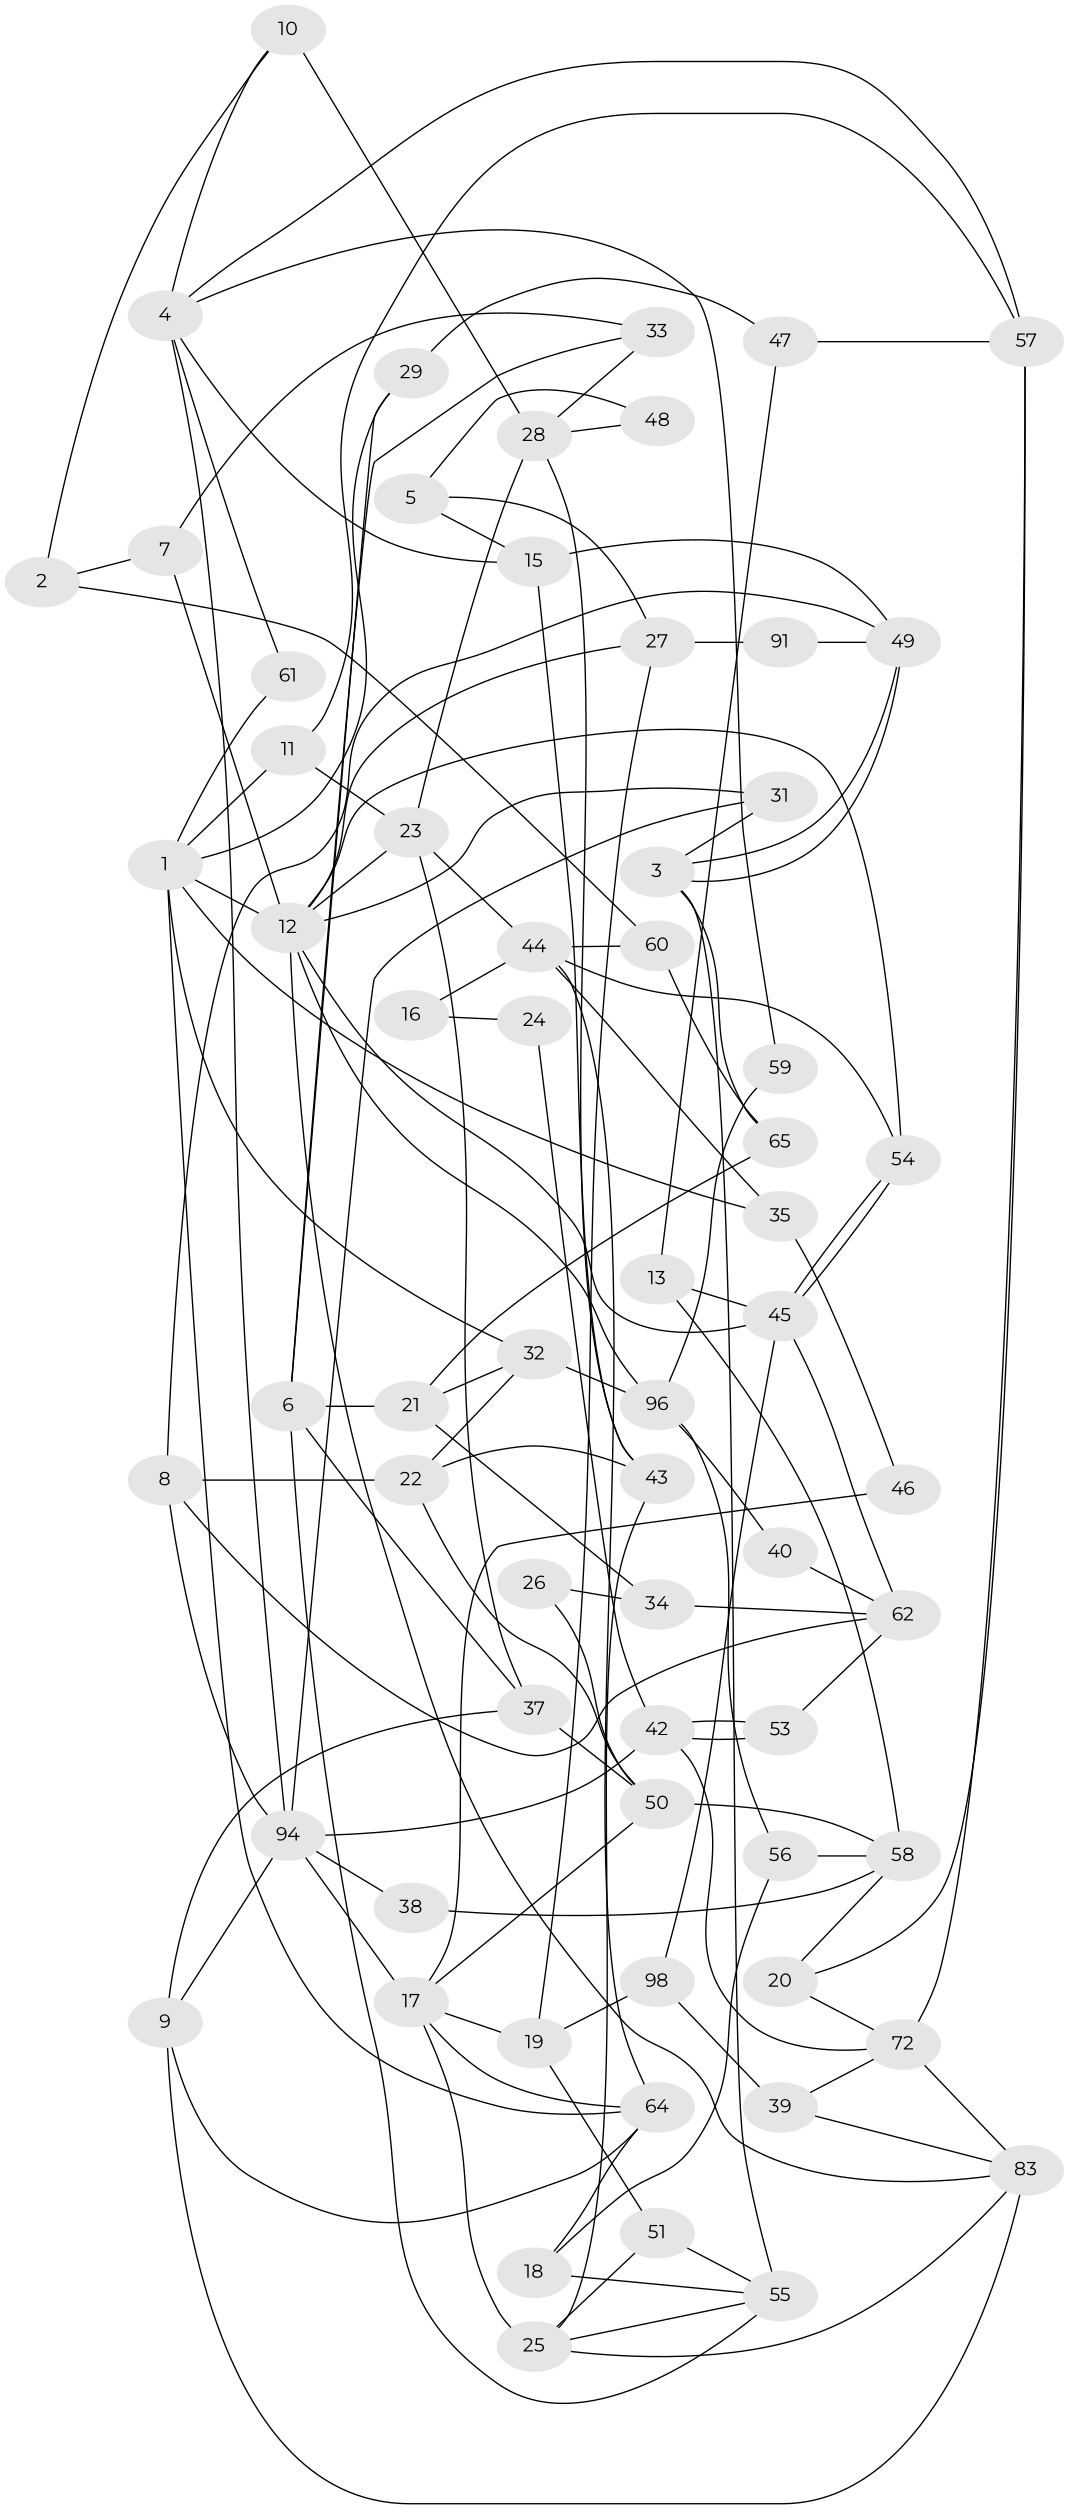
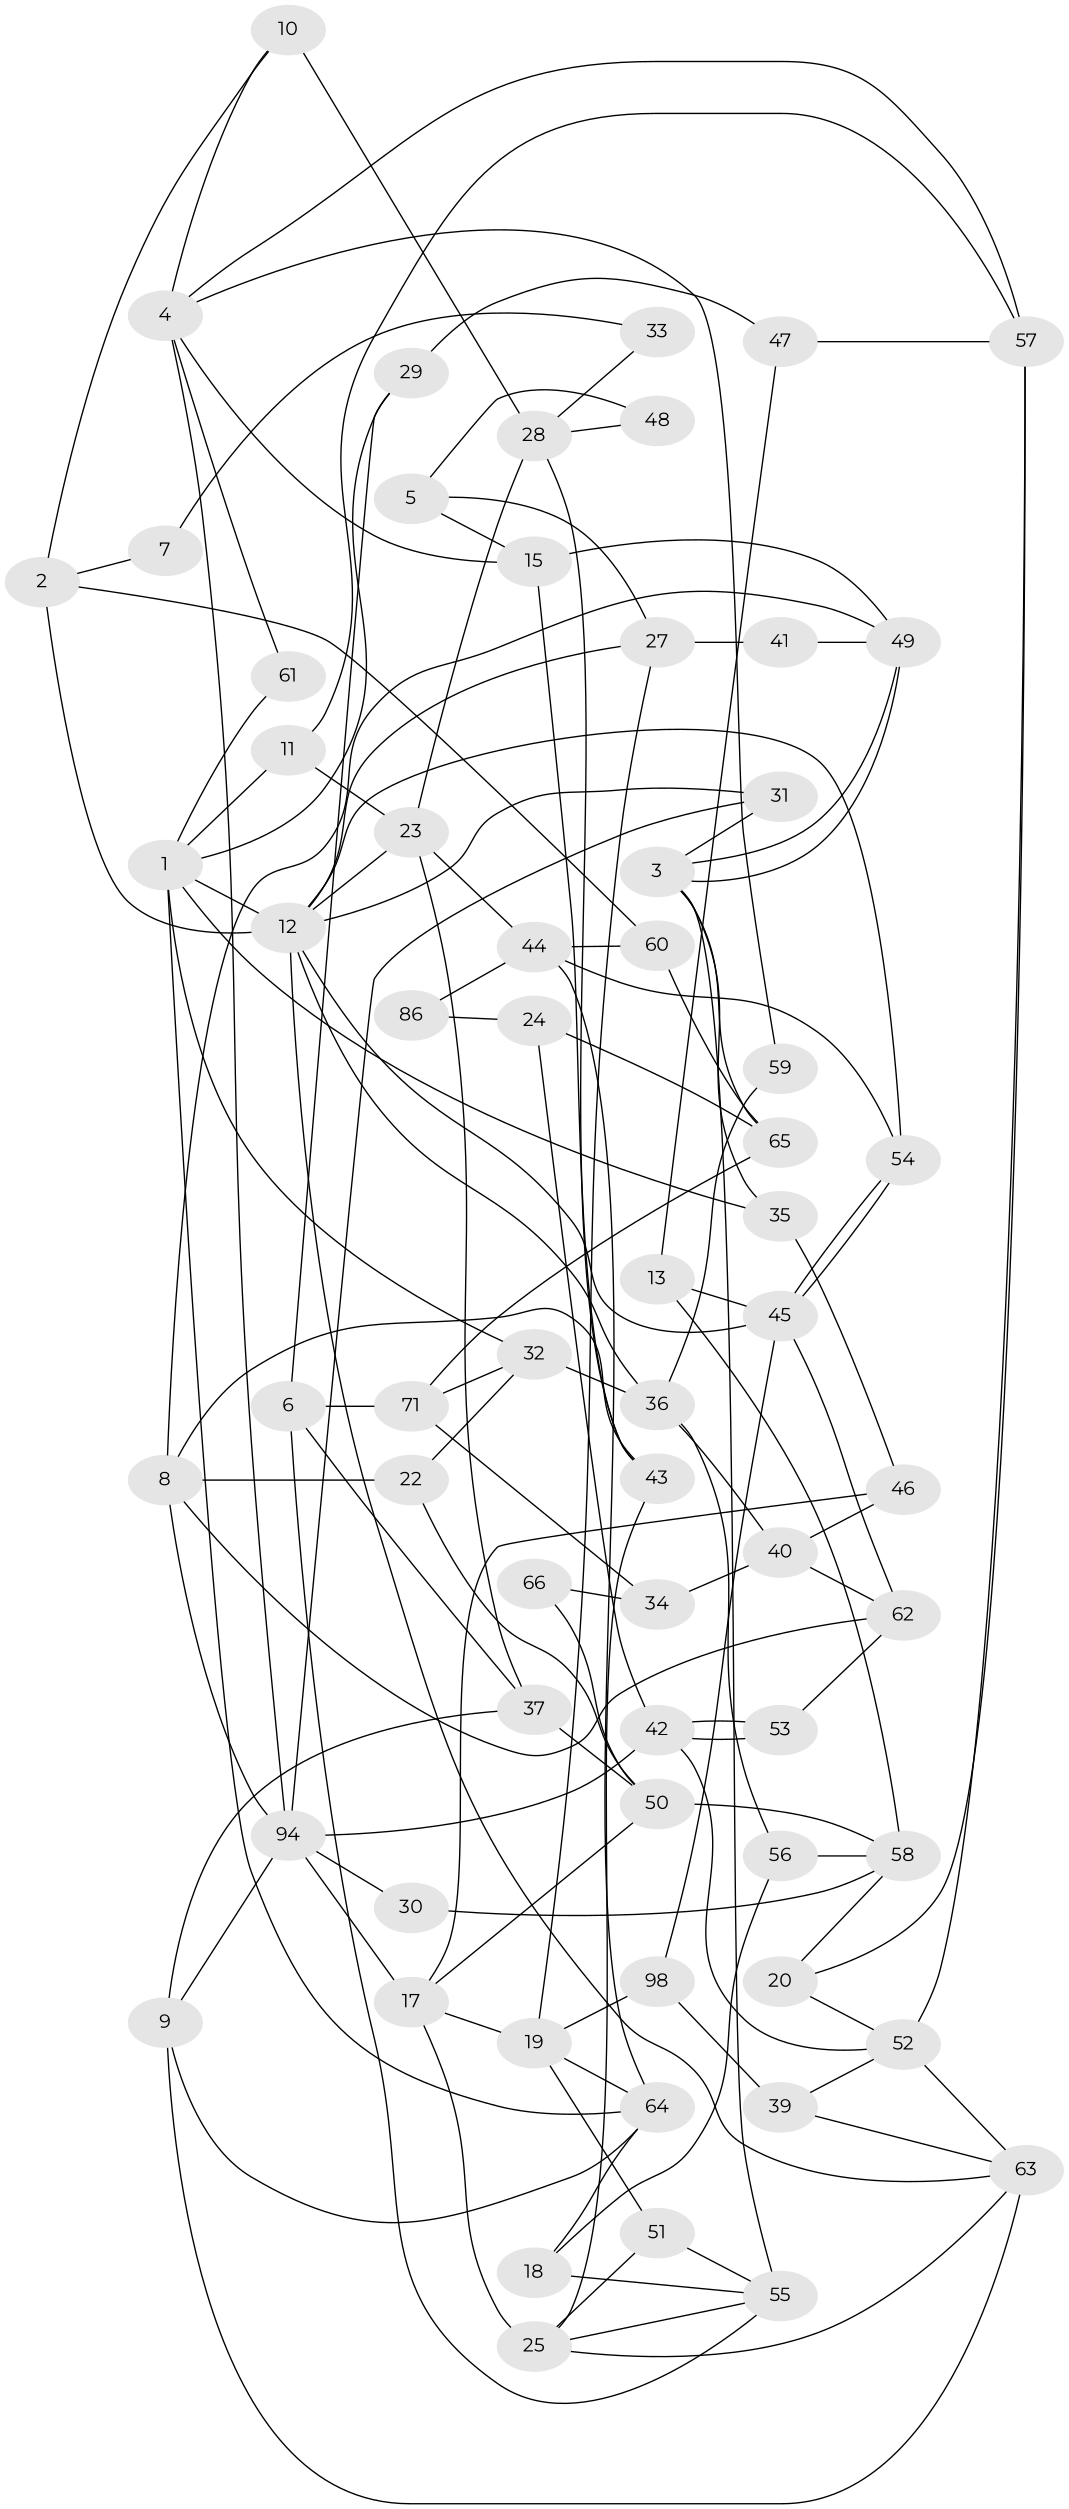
node "91": label "91" -> "41"
edge "7" -- "12": now "2" -- "12"
edge "33" -- "6": removed
node "16": label "16" -> "86"
edge "24" -- "65": added
edge "44" -- "35": now "3" -- "35"
node "96": label "96" -> "36"
node "21": label "21" -> "71"
edge "43" -- "22": now "43" -- "8"
edge "46" -- "40": added
node "26": label "26" -> "66"
edge "34" -- "62": now "34" -- "40"
node "38": label "38" -> "30"
node "72": label "72" -> "52"
edge "17" -- "64": now "19" -- "64"
node "83": label "83" -> "63"
